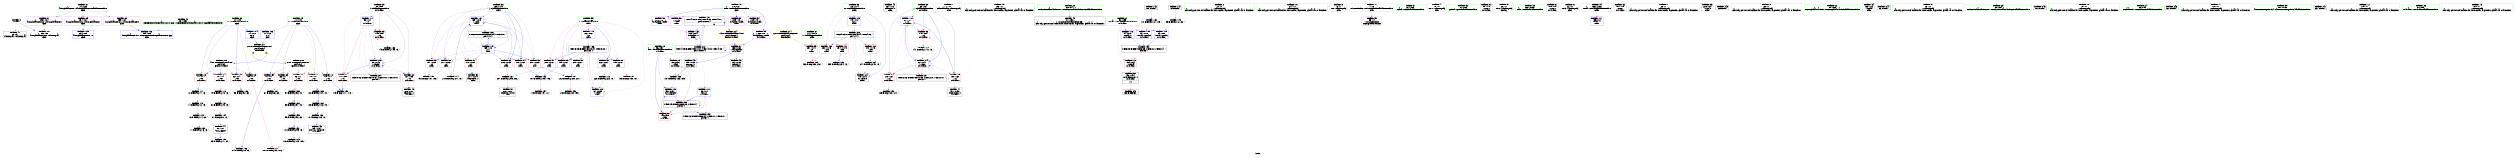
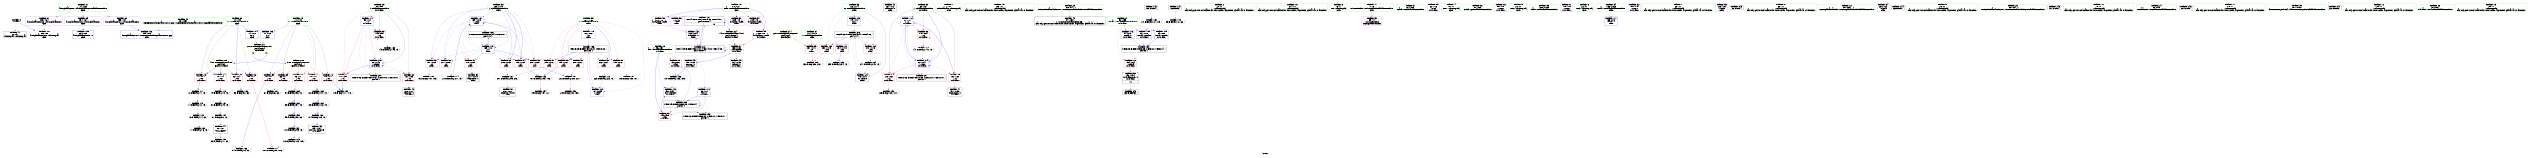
node "NodeID: 241": text "84 = PHI()" -> "86 = PHI()"
node "NodeID: 59": added
node "NodeID: 5": text "Binary" -> "Glob"
